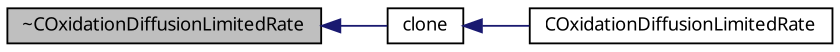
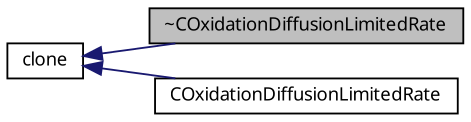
edge "clone" -> "~COxidationDiffusionLimitedRate": reversed
